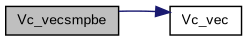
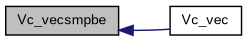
edge "Vc_vecsmpbe" -> "Vc_vec": reversed
